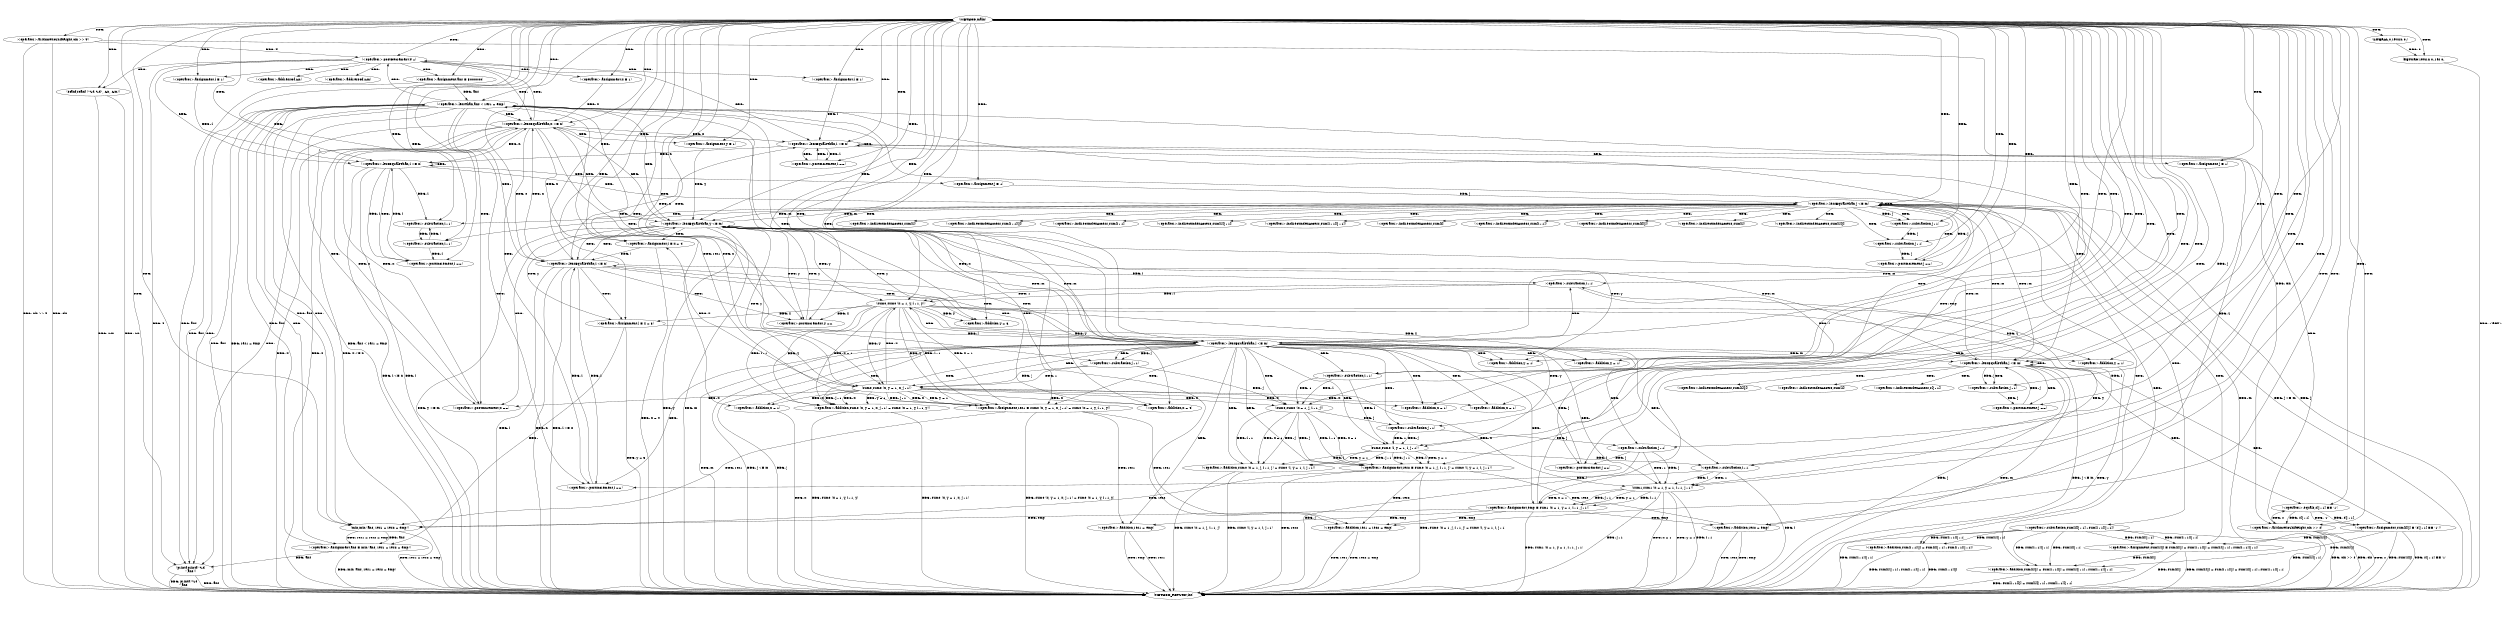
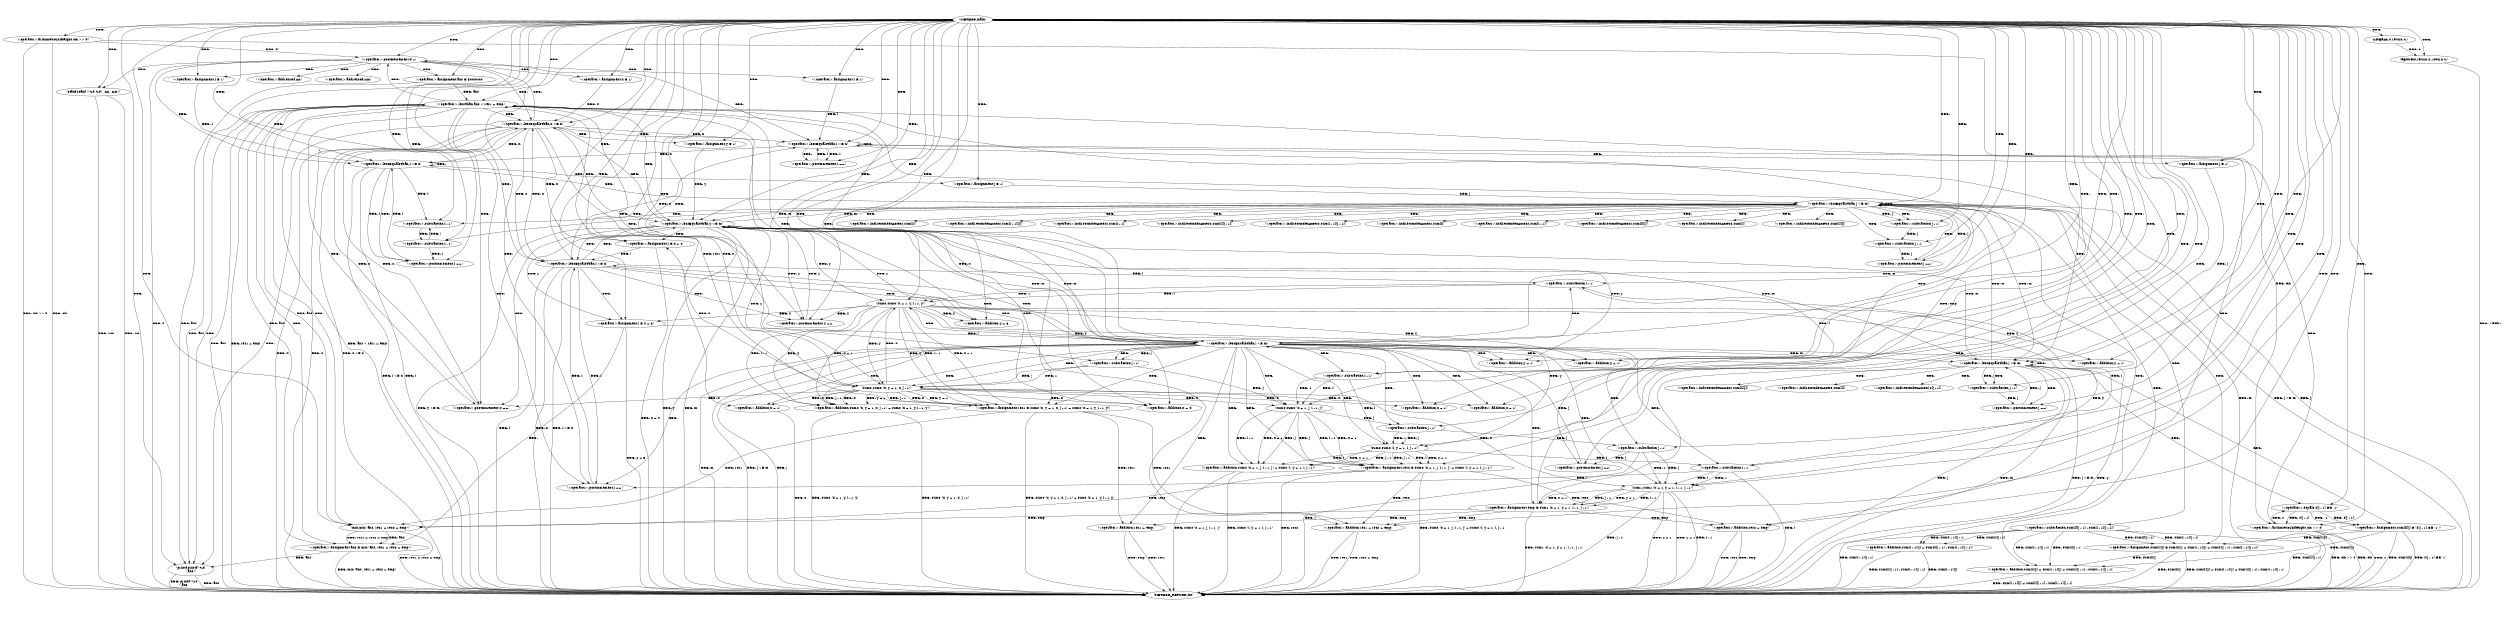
node "(RETURN,return 0;,res 0;)": label "(RETURN,return 0;,res 0;)" -> "(RETURN,return 0;,return 0;)"
edge "(<operator>.lessThan,ans < res1 + emp)" -> "(<operator>.addition,res2 + emp)": label "DDG: y" -> "CDG: "
